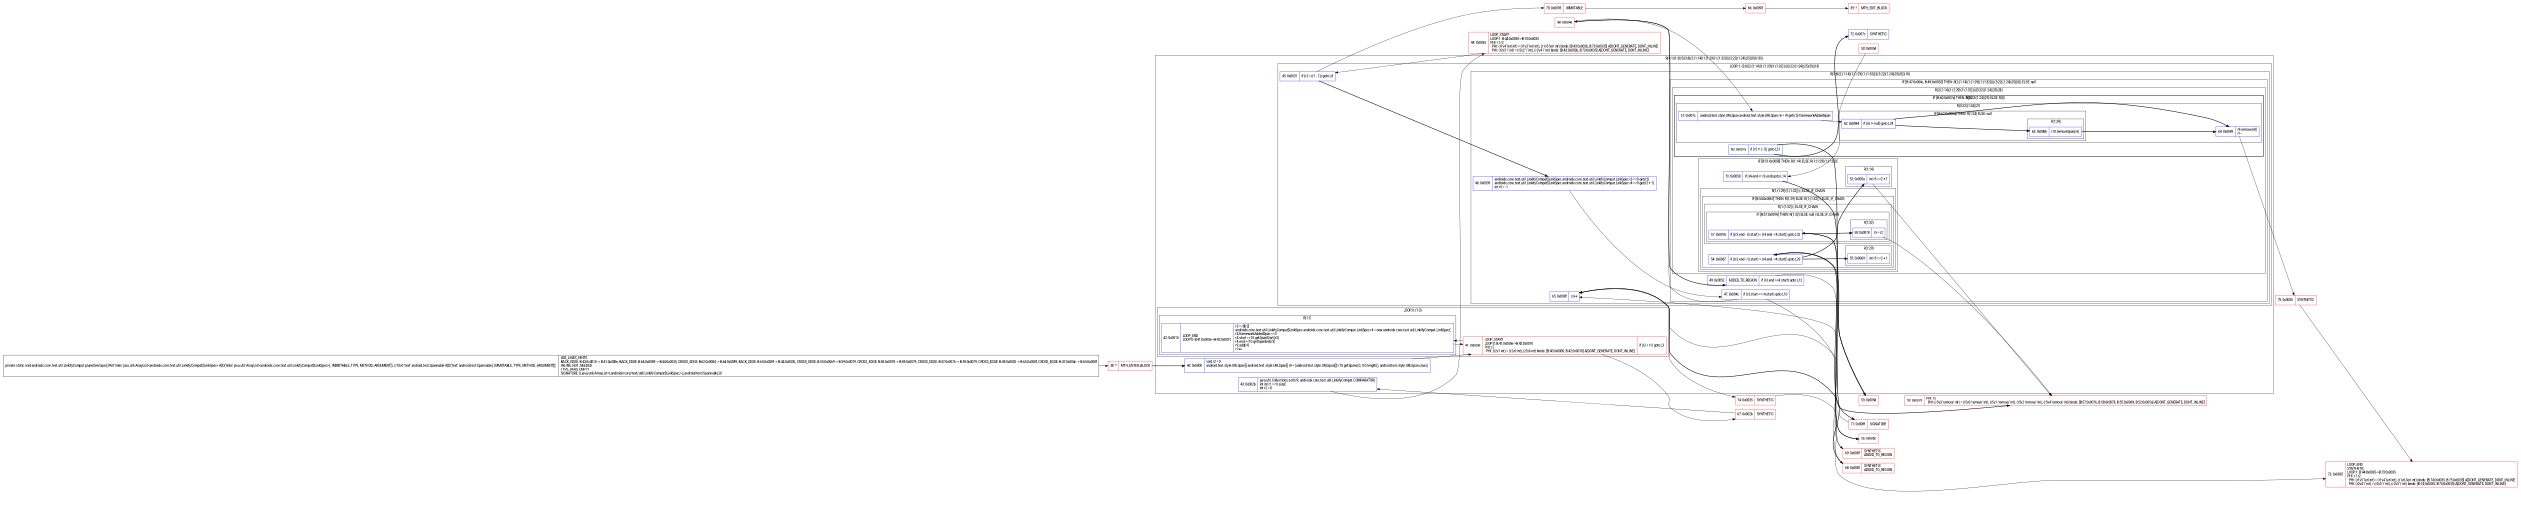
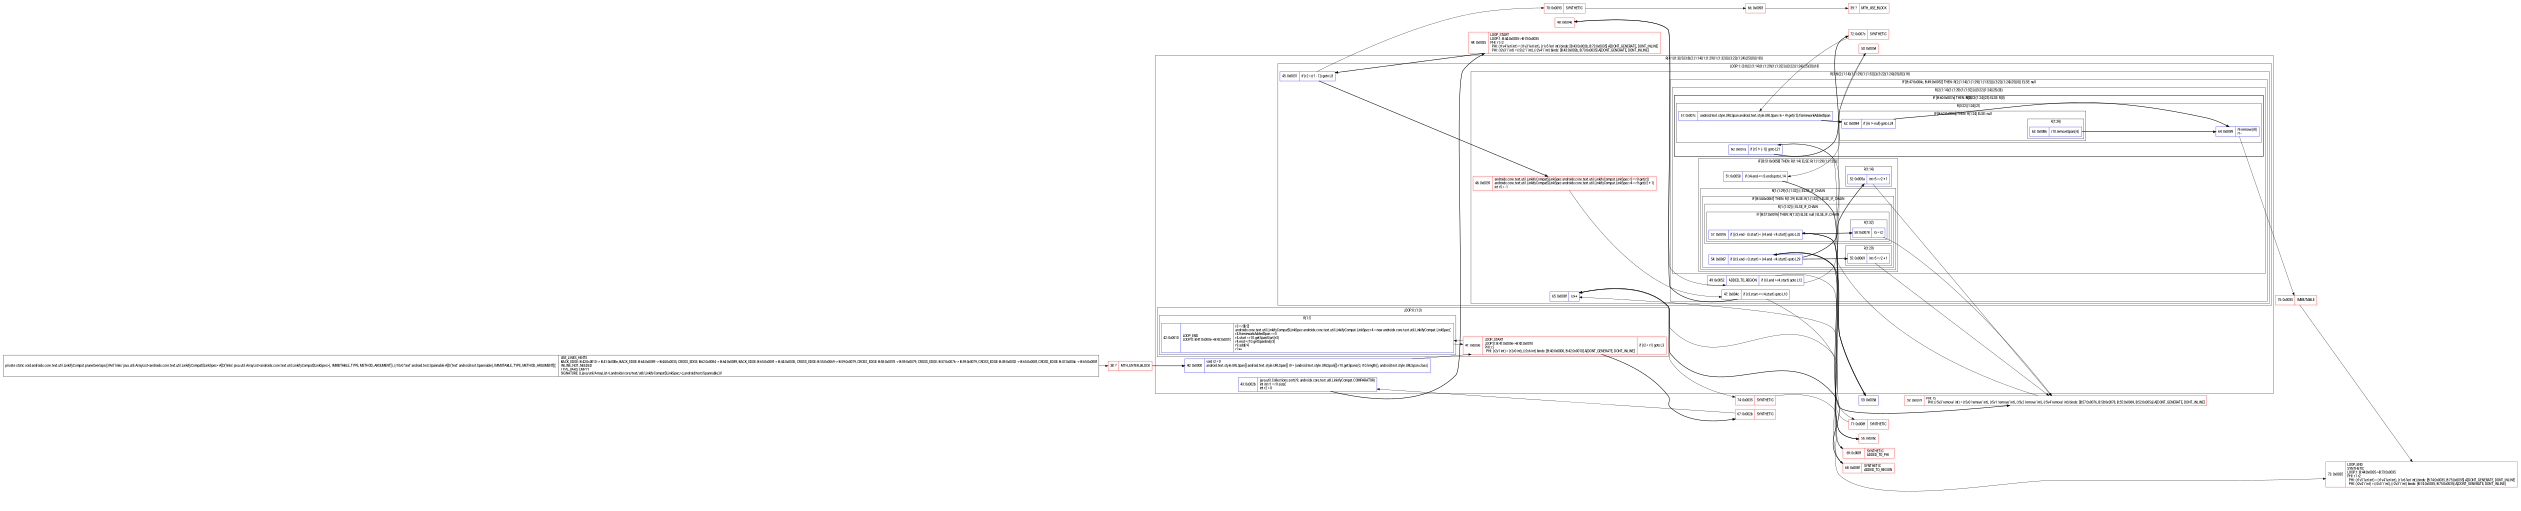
node "70: 0x0093": text "IMMUTABLE" -> "SYNTHETIC"
node "39: ?": text "MTH_EXIT_BLOCK" -> "MTH_USE_BLOCK"
node "72: 0x007c": color blue -> red
edge "48: 0x004e" -> "61: 0x007c": now "72: 0x007c" -> "61: 0x007c"
edge "44: 0x0035" -> "45: 0x0037": style solid -> bold
edge "61: 0x007c" -> "62: 0x0084": style solid -> bold
edge "62: 0x0084" -> "63: 0x0086": removed
edge "48: 0x004e" -> "49: 0x0052": style bold -> solid
edge "47: 0x004c" -> "48: 0x004e": style solid -> bold
edge "49: 0x0052" -> "50: 0x0054": added
node "46: 0x0039": color blue -> red
edge "60: 0x007a" -> "71: 0x008f": style bold -> solid
edge "43: 0x002b" -> "44: 0x0035": style solid -> bold
edge "59: 0x0079" -> "60: 0x007a": added
node "75: 0x0035": text "SYNTHETIC" -> "IMMUTABLE"
edge "55: 0x0069" -> "59: 0x0079": added
edge "41: 0x000e" -> "67: 0x002b": style solid -> bold
node "53: 0x005d": color red -> blue
node "71: 0x008f": text "SIGNATURE" -> "SYNTHETIC"
node "69: 0x008f": text "ADDED_TO_REGION" -> "ADDED_TO_PHI"
